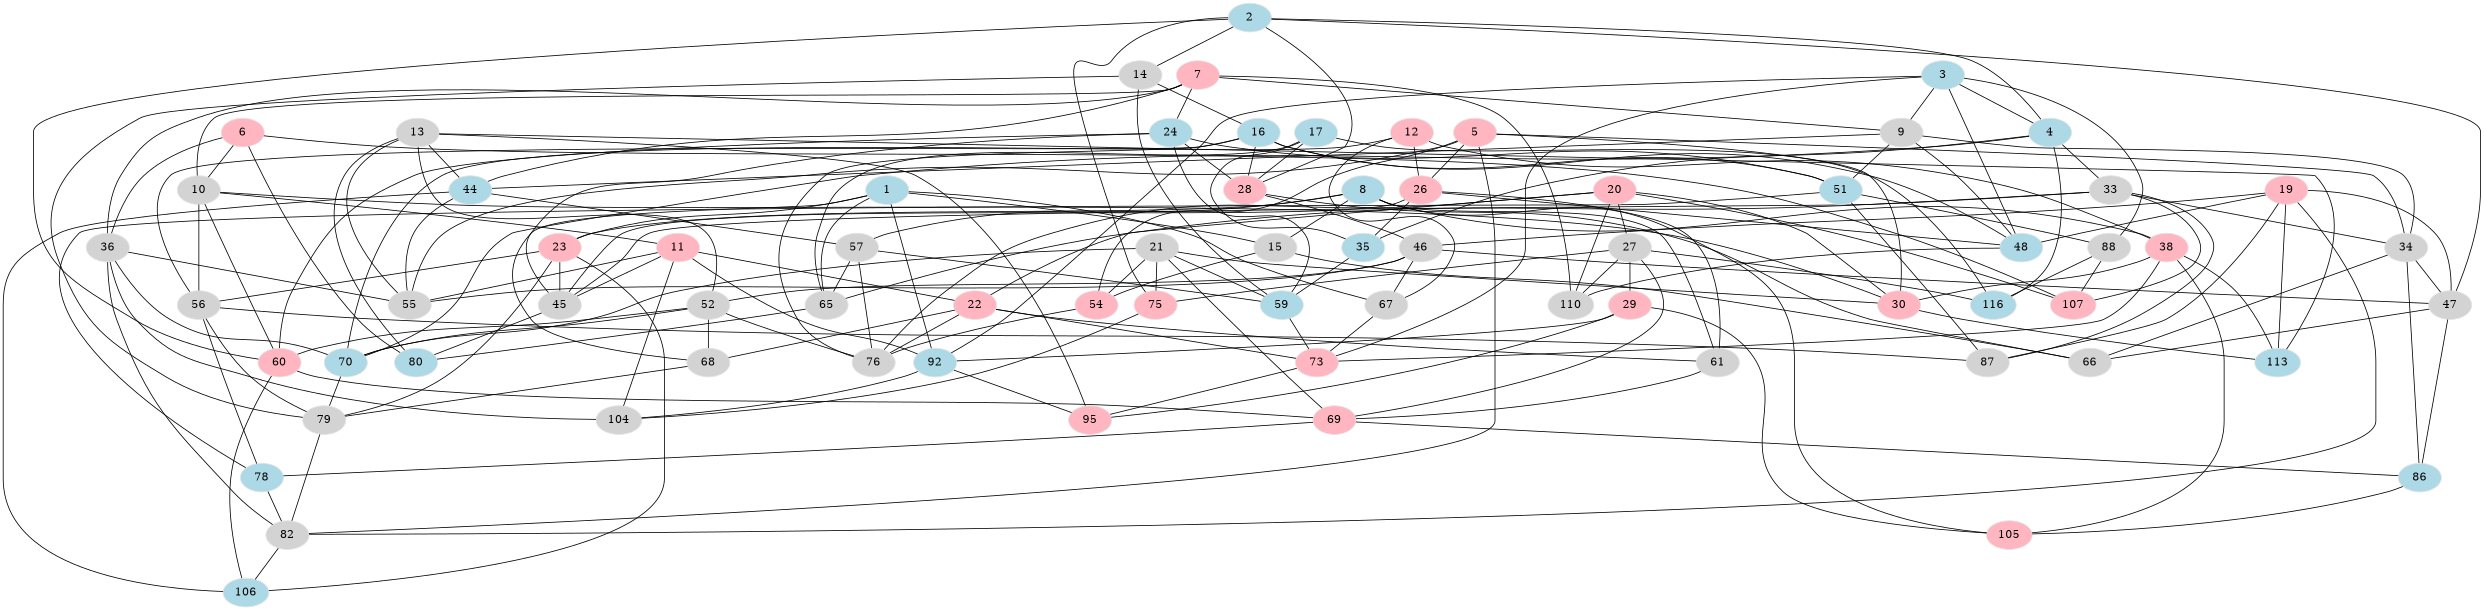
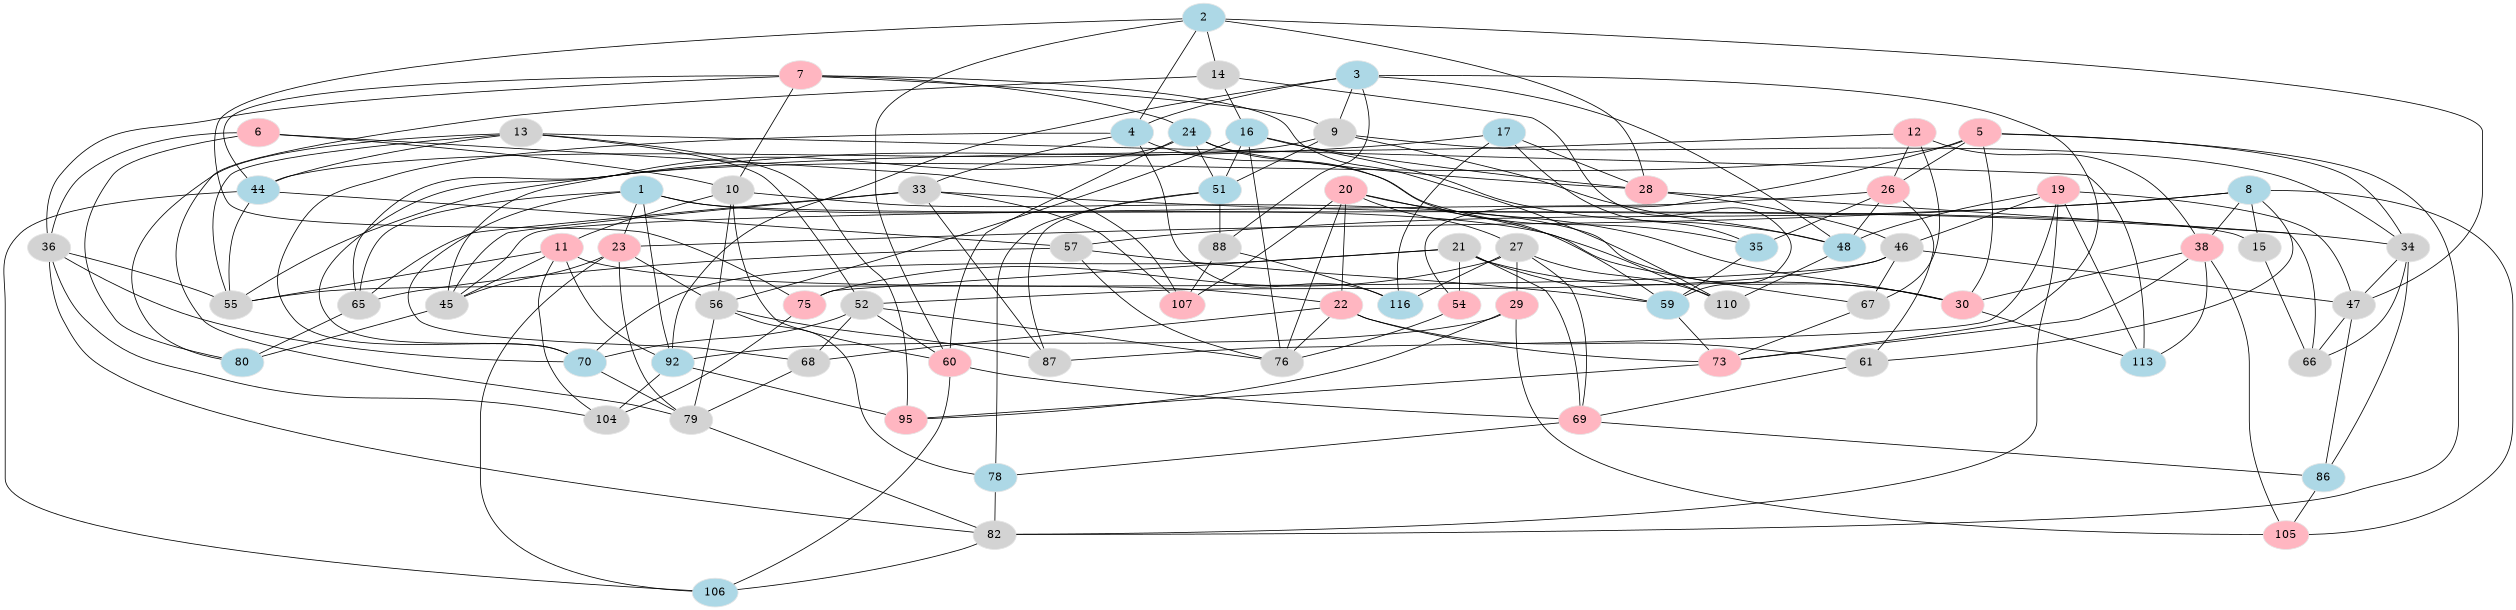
edge "15" -- "54": removed
